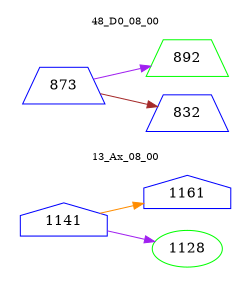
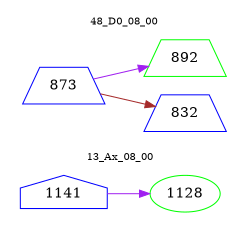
node "1161": removed
